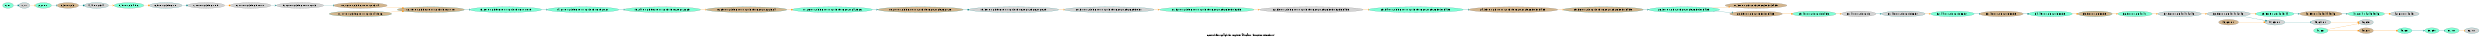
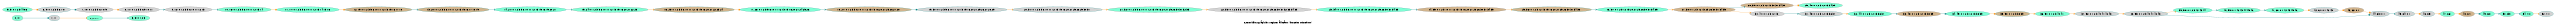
node "3, 3: 0 1 2 3": fillcolor tan -> aquamarine
node "4, 4: 0 1 2 3 4": removed
node "10, 16: 0 1 2 3 5 6 10 11 12 13 14": fillcolor tan -> aquamarine
edge "10, 16: 0 1 2 3 5 6 10 11 12 13 14" -> "12, 19: 0 1 2 3 5 6 10 11 12 13 15 16 17 18": now "10, 16: 0 1 2 3 5 6 10 11 12 13 14" -> "11, 17: 0 1 2 3 5 6 10 11 12 13 14 15 16"
node "13, 20: 0 1 2 3 5 6 10 11 12 13 15 16 17 18 19": fillcolor aquamarine -> tan
node "17, 26: 0 1 2 3 3 6 10 11 12 13 15 16 20 21 24 25 26": label "17, 26: 0 1 2 3 3 6 10 11 12 13 15 16 20 21 24 25 26" -> "17, 26: 0 1 2 3 5 6 10 11 12 13 15 16 20 21 24 25 26"
edge "42, 61: 0 1 42 43" -> "43, 62: 0 1": added
edge "26, 37: 0 1 2 3 12 13 20 21 25 26 30 31 34 35" -> "28, 39: 0 1 2 3 12 13 30 31 34 35": now "27, 38: 0 1 2 3 12 13 25 26 30 31 34 35" -> "28, 39: 0 1 2 3 12 13 30 31 34 35"
node "11, 17: 0 1 2 3 5 6 10 11 12 13 14 15 16": fillcolor tan -> aquamarine
edge "29, 40: 0 1 2 3 12 13 34 35" -> "30, 41: 0 1 2 3 12 13": now "27, 38: 0 1 2 3 12 13 25 26 30 31 34 35" -> "30, 41: 0 1 2 3 12 13"
node "39, 58: 9 1 2 3 42 43 44": label "39, 58: 9 1 2 3 42 43 44" -> "39, 58: 0 1 2 3 42 43 44"
node "40, 59: 0 1 42 43 44 45 46": fillcolor tan -> aquamarine
node "41, 60: 4 1 42 43 45 46": label "41, 60: 4 1 42 43 45 46" -> "41, 60: 0 1 42 43 45 46"
edge "47, 66:" -> "46, 65:": reversed
edge "48, 67:" -> "49, 68:": color darkorange -> teal
node "51, 70:": label "51, 70:" -> "54, 70:"
